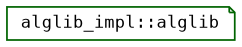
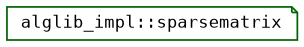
node "alglib_impl::alglib": label "alglib_impl::alglib" -> "alglib_impl::sparsematrix"
